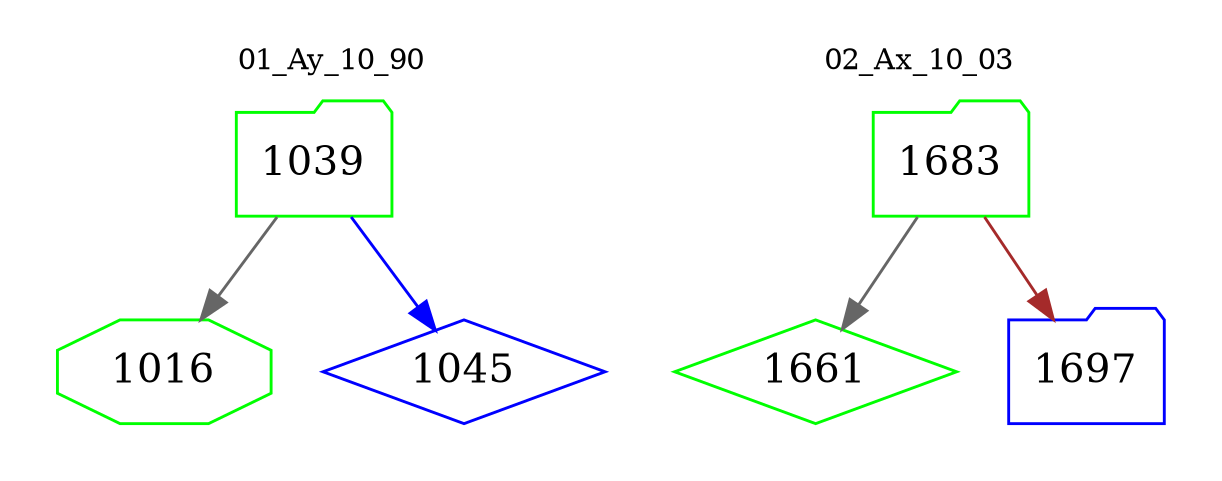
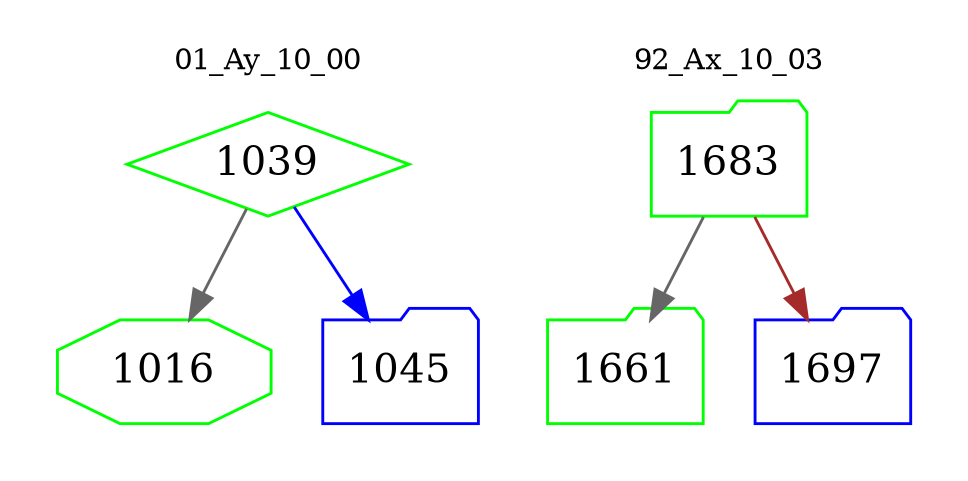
cluster "01_Ay_10_90": label "01_Ay_10_90" -> "01_Ay_10_00"
cluster "02_Ax_10_03": label "02_Ax_10_03" -> "92_Ax_10_03"
node "1039": shape folder -> diamond
node "1045": shape diamond -> folder
node "1661": shape diamond -> folder
